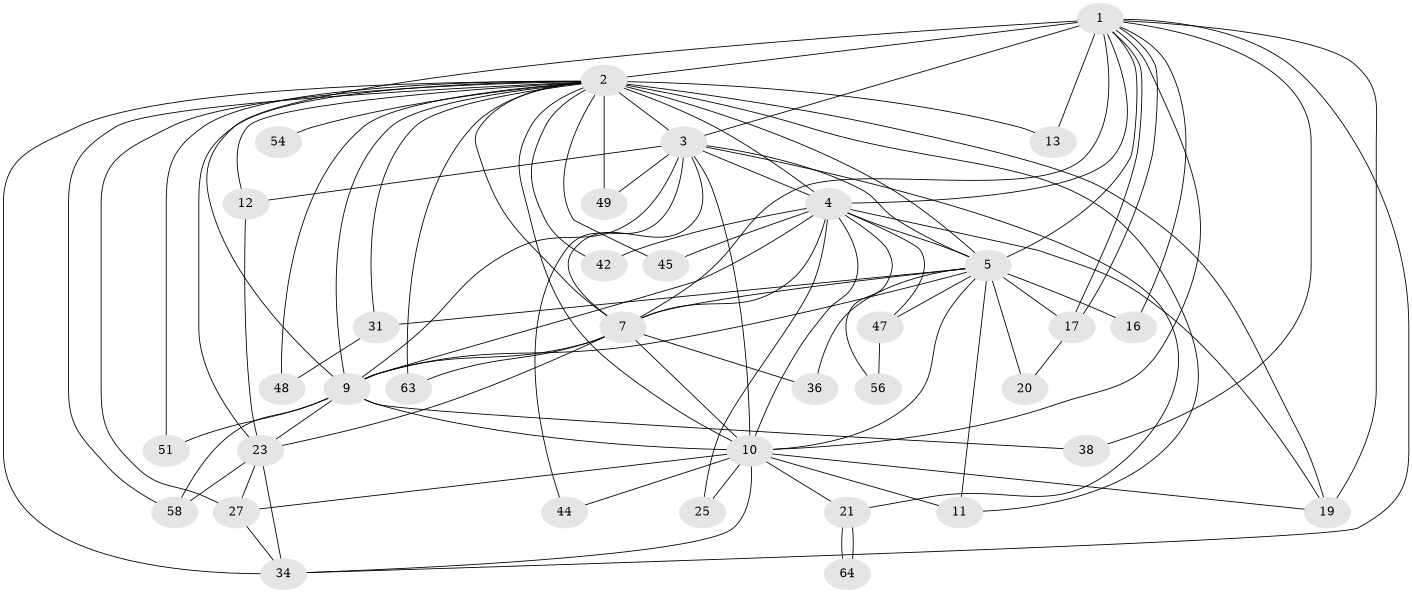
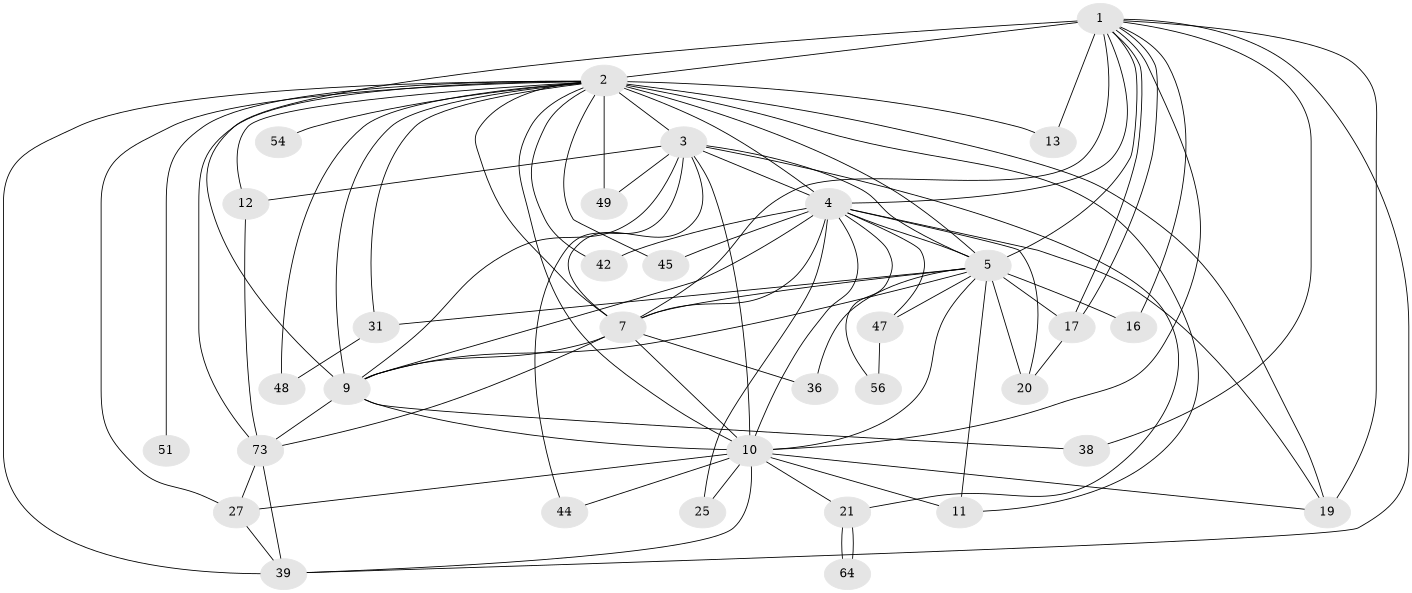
edge "1" -- "3": removed
edge "4" -- "20": added
node "63": removed
edge "9" -- "51": removed
node "23": label "23" -> "73"
node "58": removed
node "34": label "34" -> "39"
